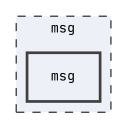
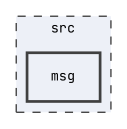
cluster "msg": label "msg" -> "src"
